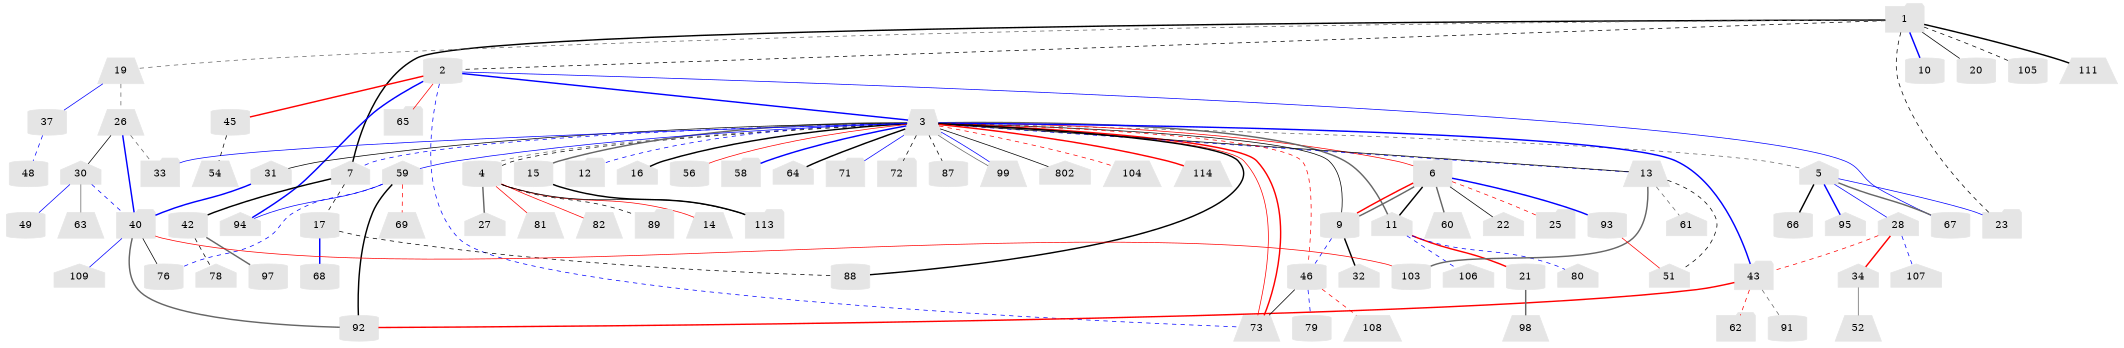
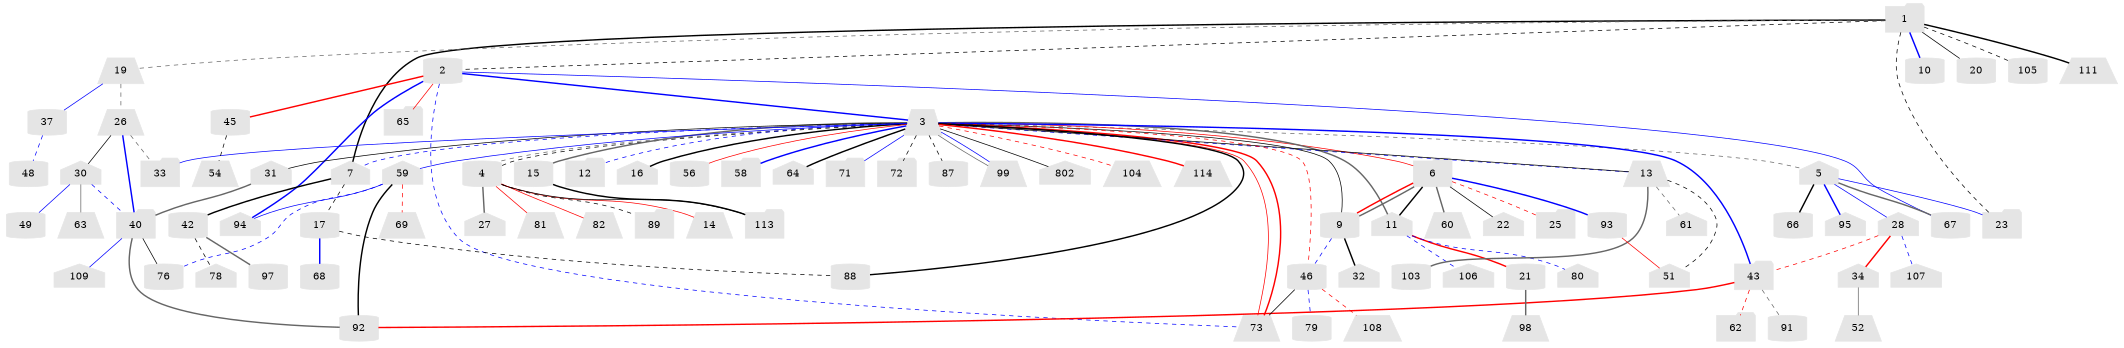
edge "31" -- "40": color blue -> gray40
edge "40" -- "103": removed
